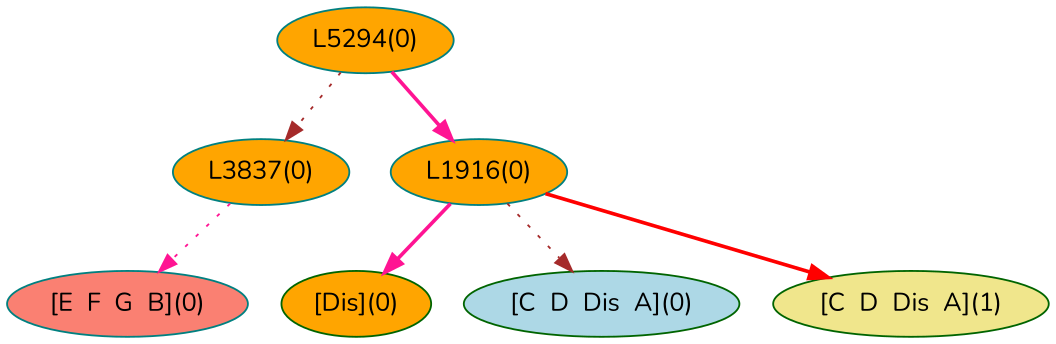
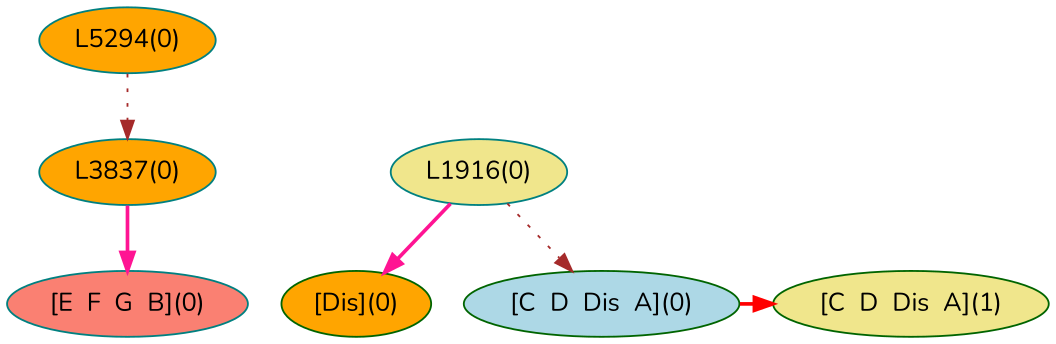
edge "L5294(0)" -> "L1916(0)": removed
node "L1916(0)": fillcolor orange -> khaki
edge "L3837(0)" -> "[E  F  G  B](0)": style dotted -> bold
edge "L1916(0)" -> "[C  D  Dis  A](1)": now "[C  D  Dis  A](0)" -> "[C  D  Dis  A](1)"
